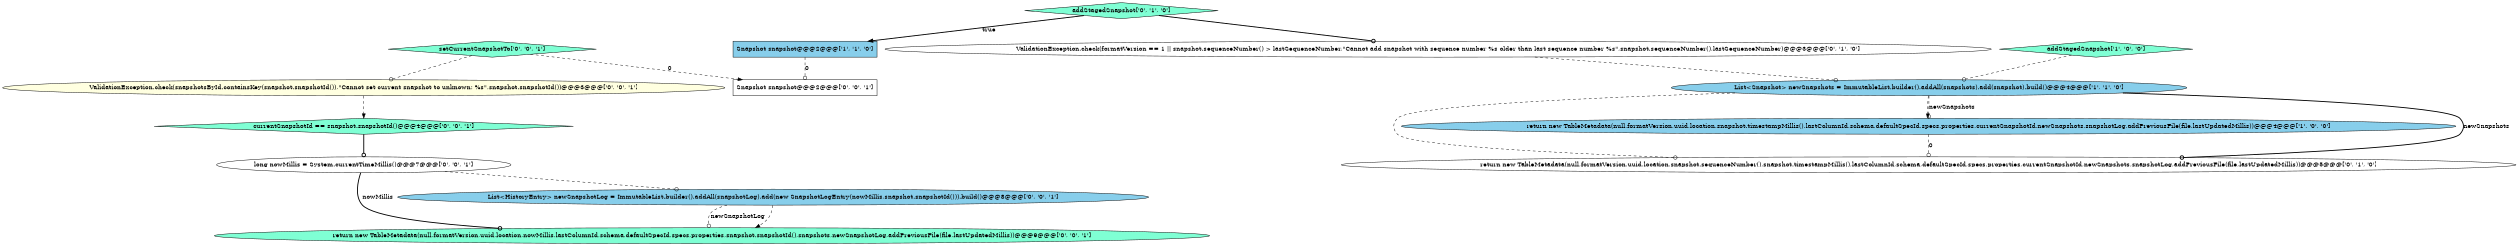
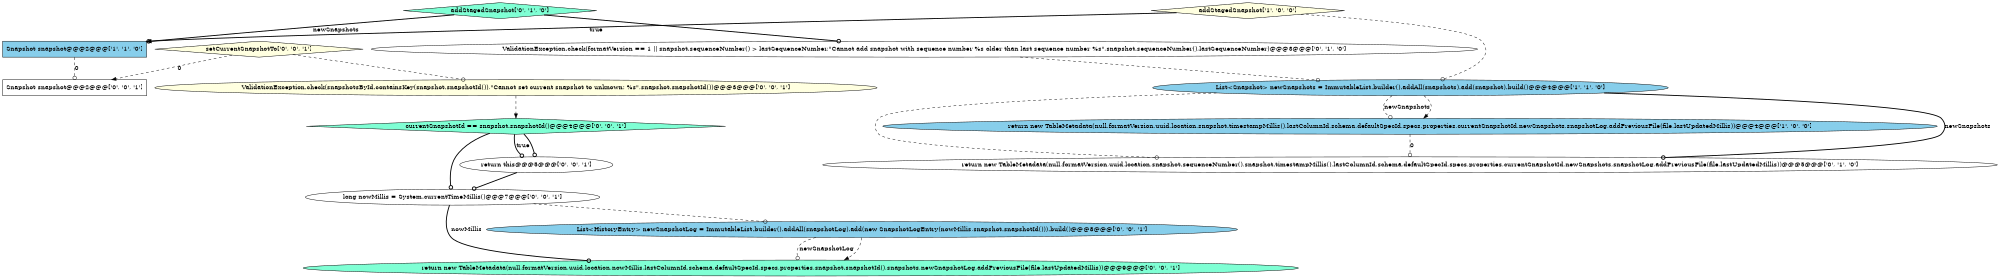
edge "addStagedSnapshot['1', '0', '0']" -> "Snapshot snapshot@@@2@@@['1', '1', '0']": added, label "true"
edge "addStagedSnapshot['0', '1', '0']" -> "Snapshot snapshot@@@2@@@['1', '1', '0']": label "true" -> "newSnapshots"
node "setCurrentSnapshotTo['0', '0', '1']": fillcolor aquamarine -> lightyellow
node "addStagedSnapshot['1', '0', '0']": fillcolor aquamarine -> lightyellow
node "return this@@@5@@@['0', '0', '1']": added
